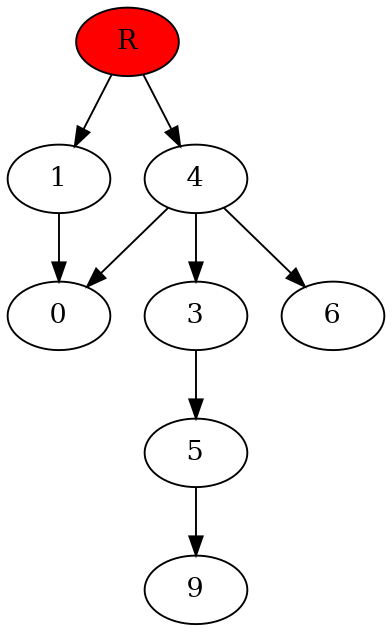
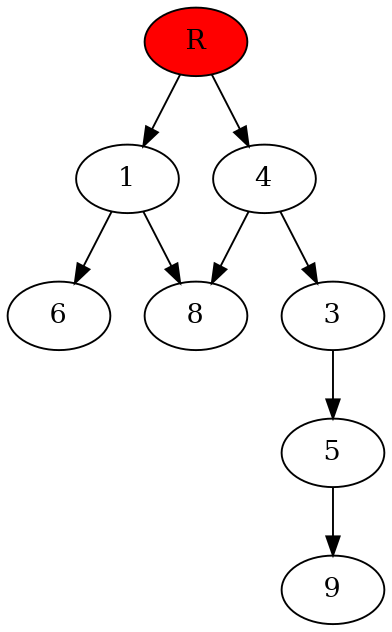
edge "4" -> "6": now "1" -> "6"
node "0": label "0" -> "8"
